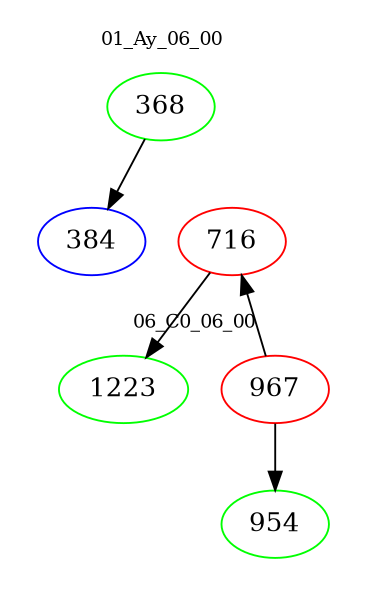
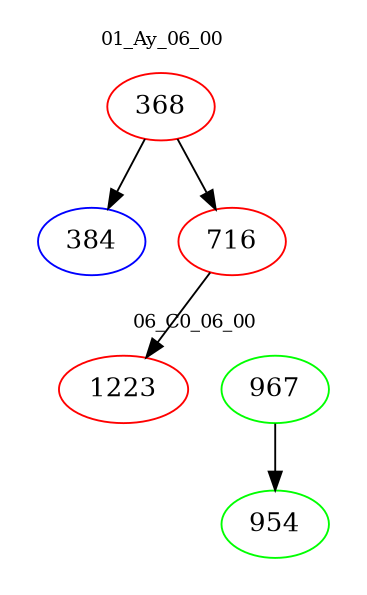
node "368": color green -> red
edge "967" -> "716": now "368" -> "716"
node "1223": color green -> red
node "967": color red -> green
